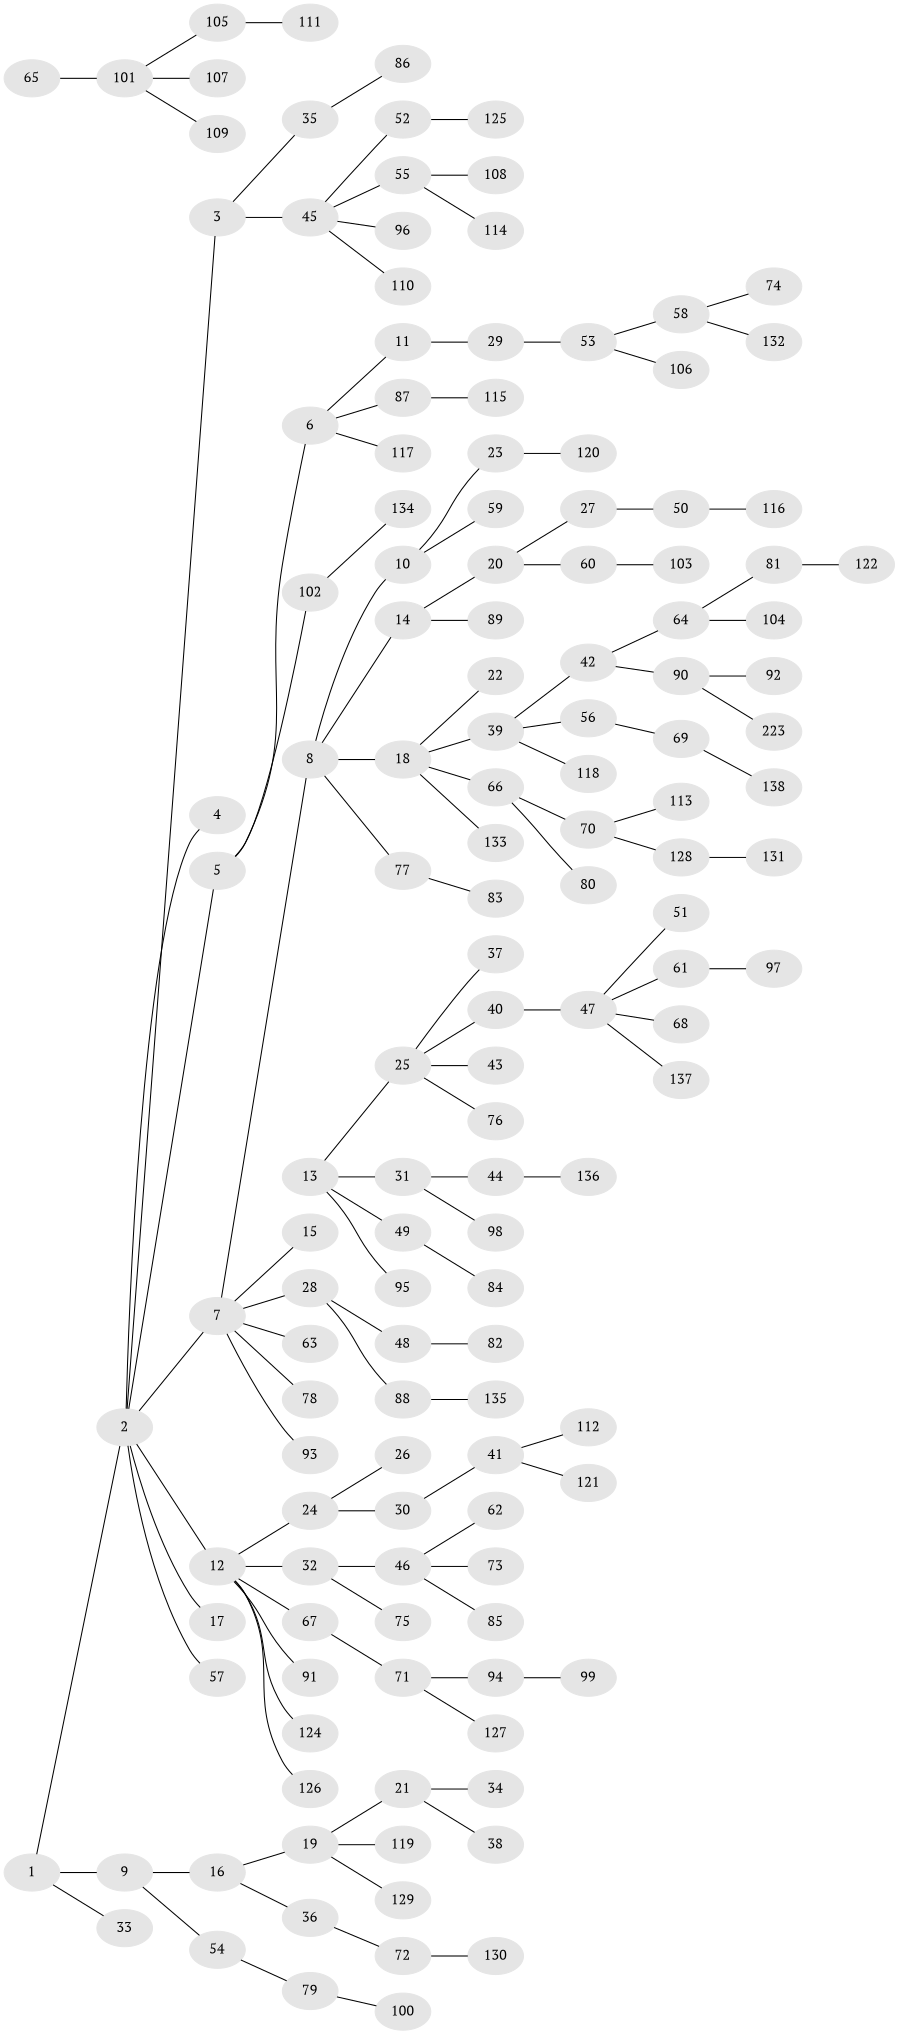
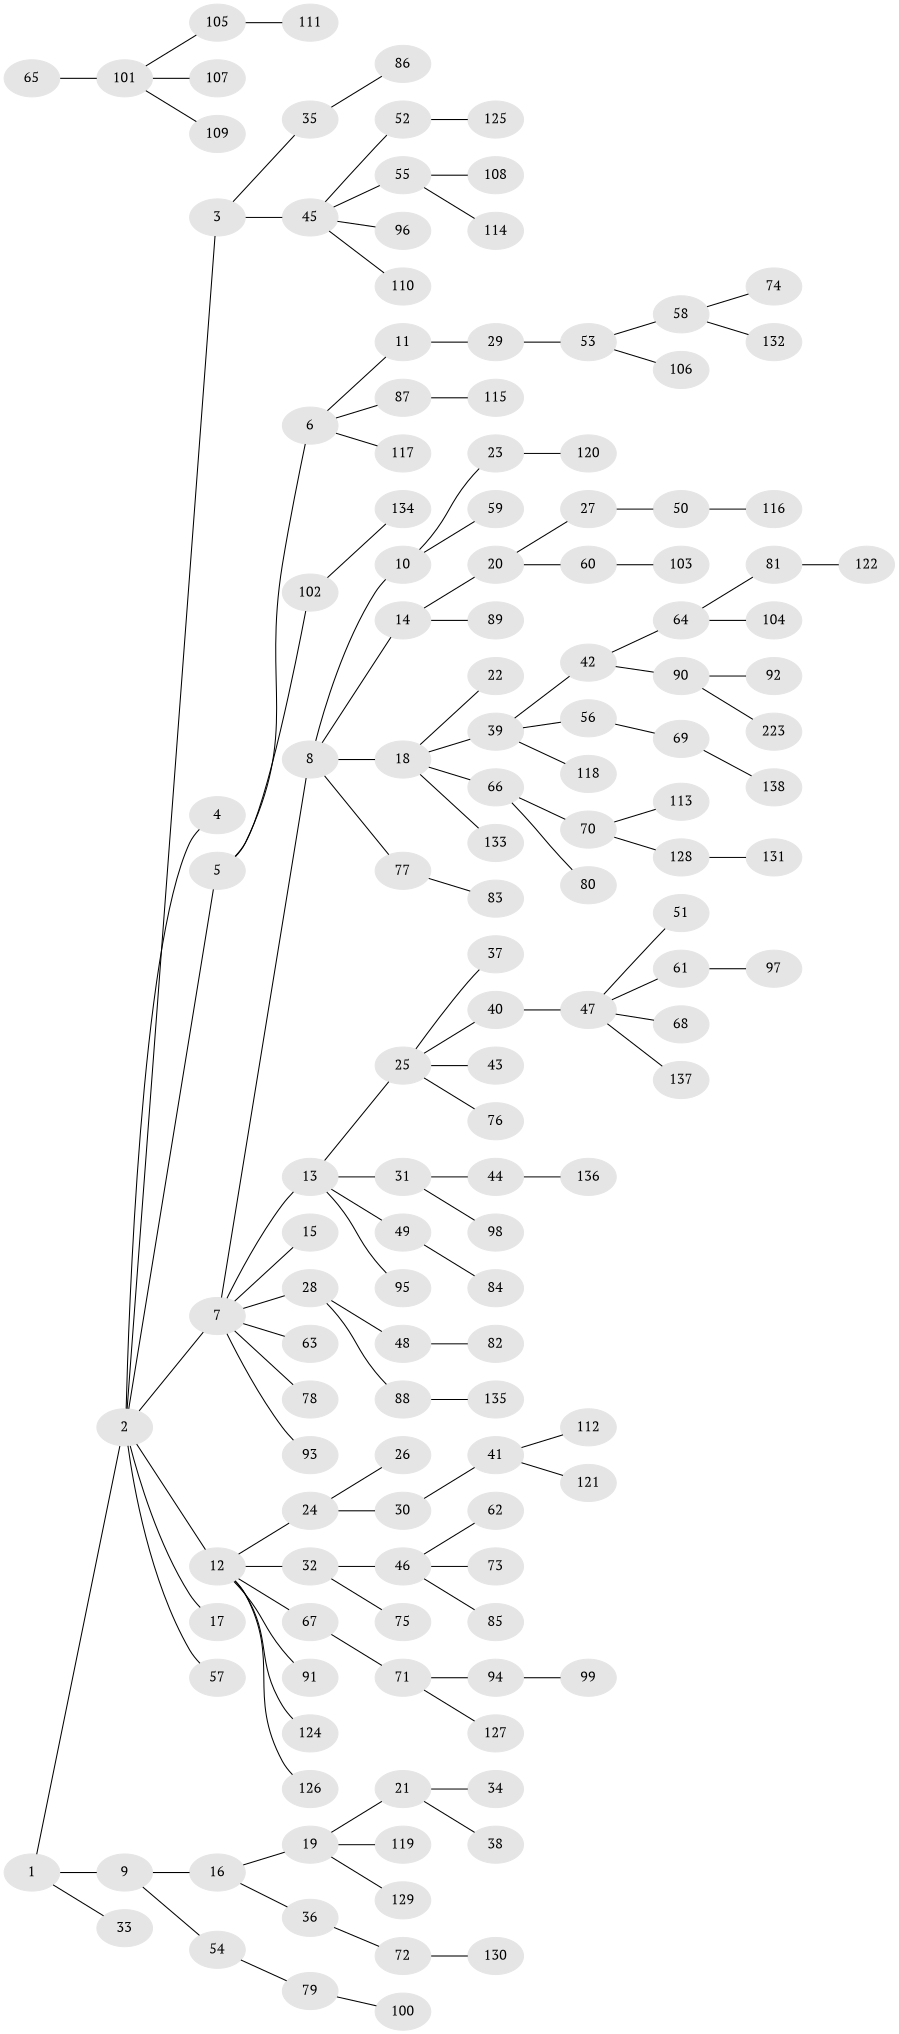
edge "13" -- "7": added
